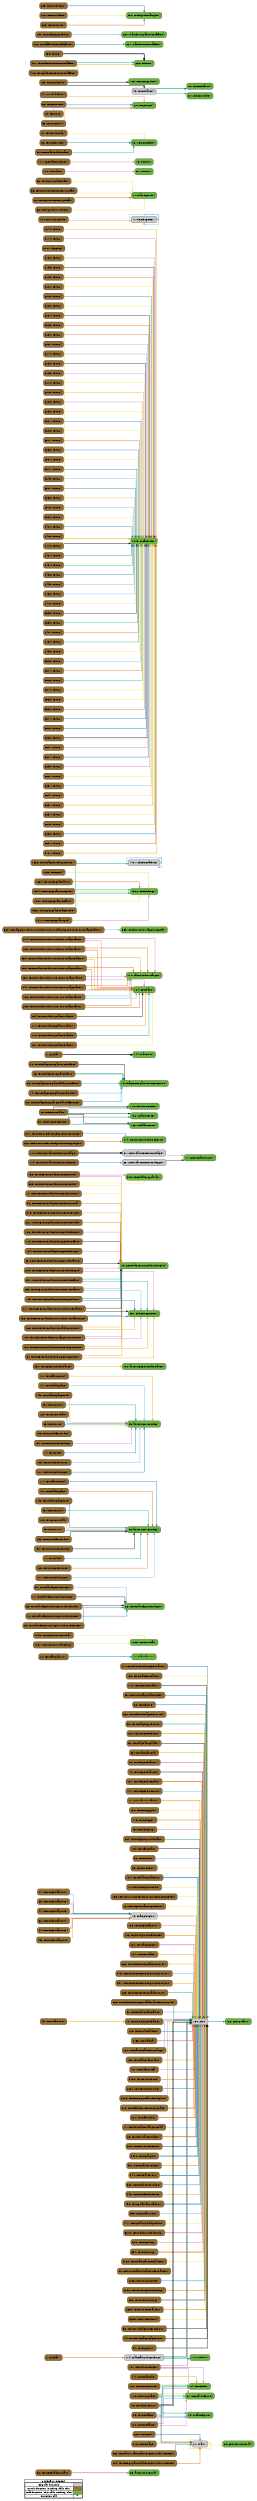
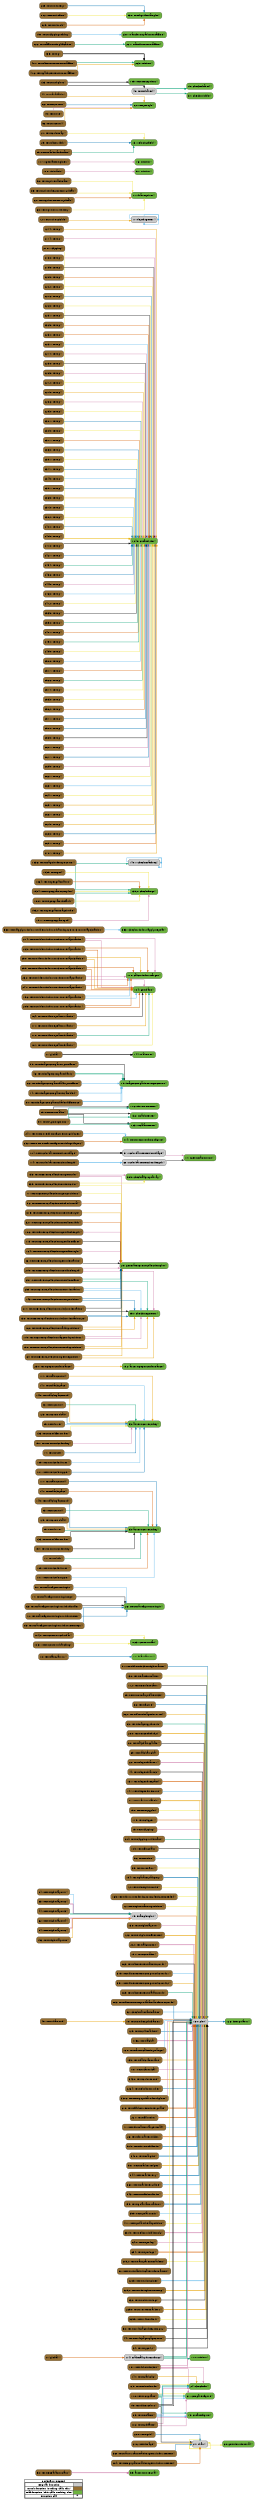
node "90: test_image_compare_polar_difference()": label "90: test_image_compare_polar_difference()" -> "90: test_image_compare_shade_difference()"
edge "363: test_line_extent_axes_coords()" -> "130: plot()": color #e69f00 -> #000000
